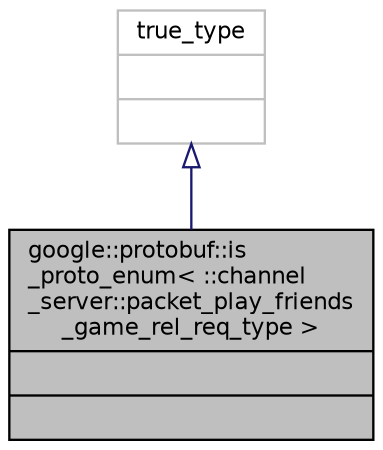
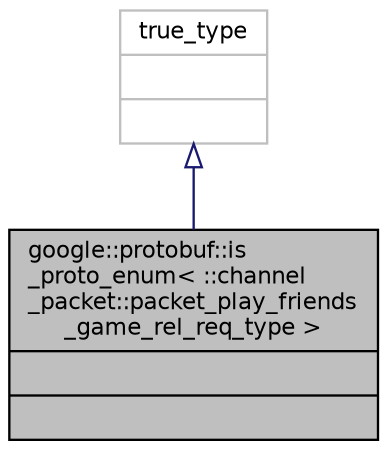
node "google::protobuf::is": text "_server::packet_play_friends" -> "_packet::packet_play_friends"
